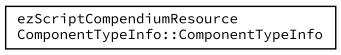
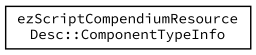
node "ezScriptCompendiumResource ComponentTypeInfo::ComponentTypeInfo": label "ezScriptCompendiumResource ComponentTypeInfo::ComponentTypeInfo" -> "ezScriptCompendiumResource Desc::ComponentTypeInfo"
